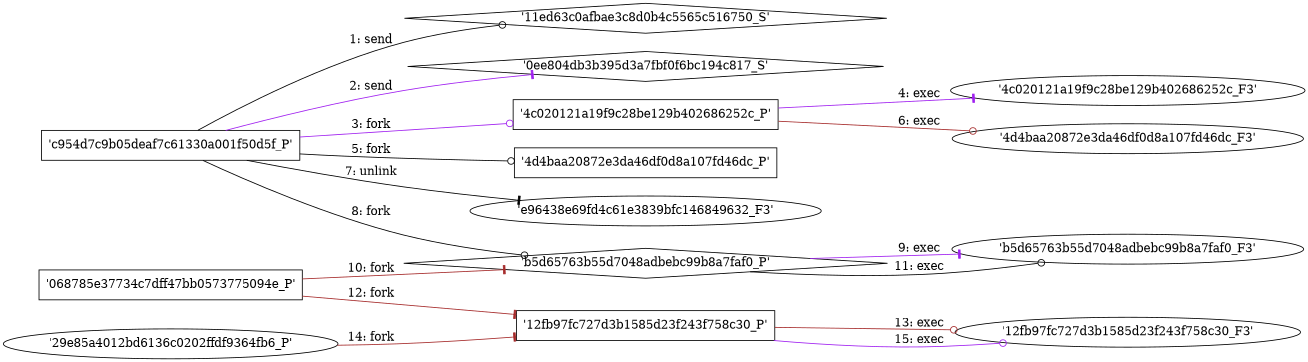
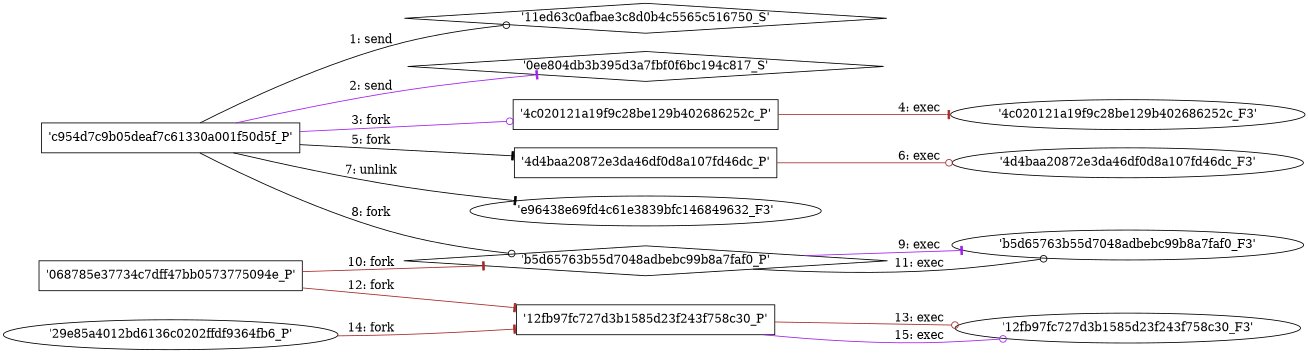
edge "'4c020121a19f9c28be129b402686252c_P'" -> "'4c020121a19f9c28be129b402686252c_F3'": color purple -> brown
edge "'4c020121a19f9c28be129b402686252c_P'" -> "'4d4baa20872e3da46df0d8a107fd46dc_F3'": now "'4d4baa20872e3da46df0d8a107fd46dc_P'" -> "'4d4baa20872e3da46df0d8a107fd46dc_F3'"
edge "'c954d7c9b05deaf7c61330a001f50d5f_P'" -> "'4d4baa20872e3da46df0d8a107fd46dc_P'": arrowhead odot -> tee
